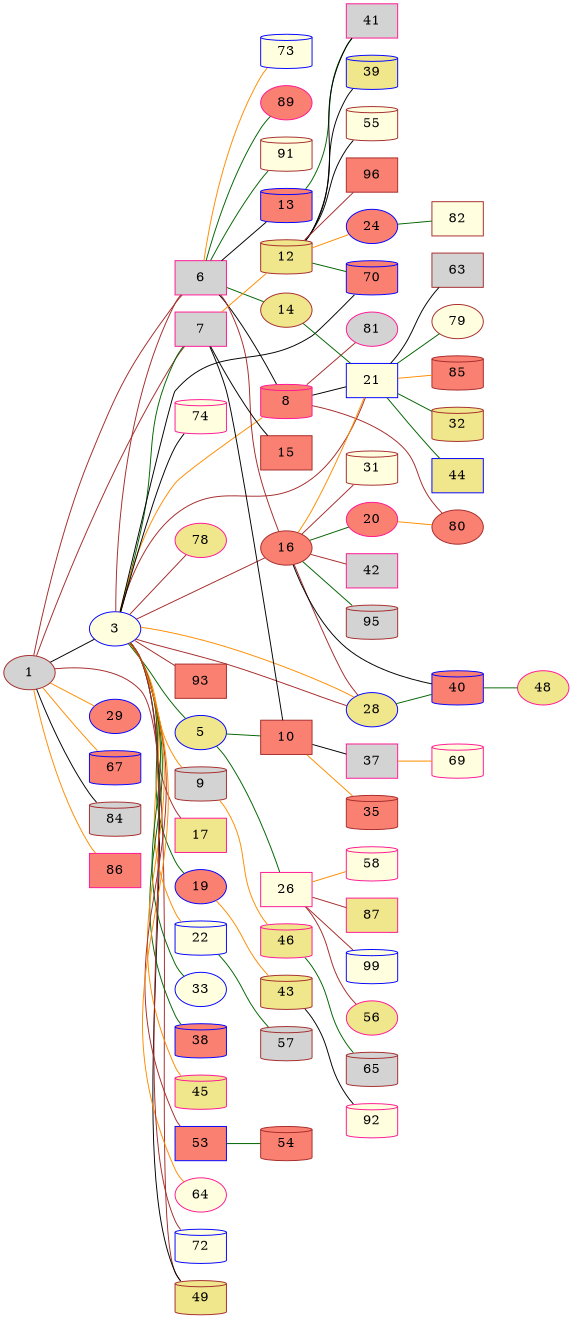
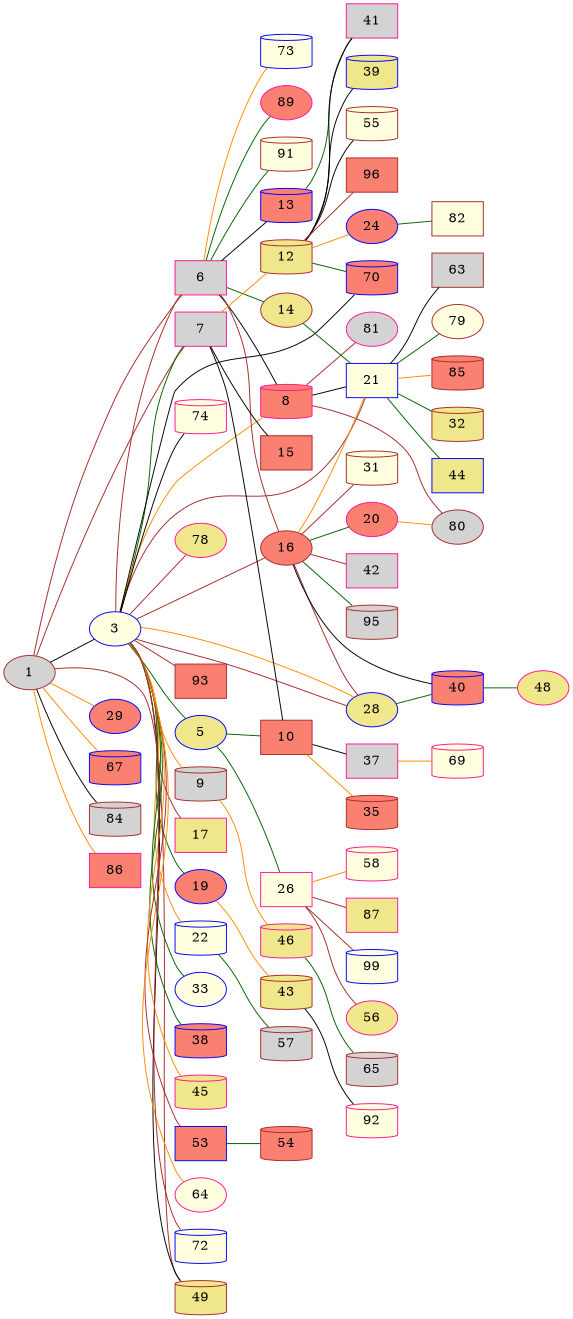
node "80": fillcolor salmon -> lightgrey
